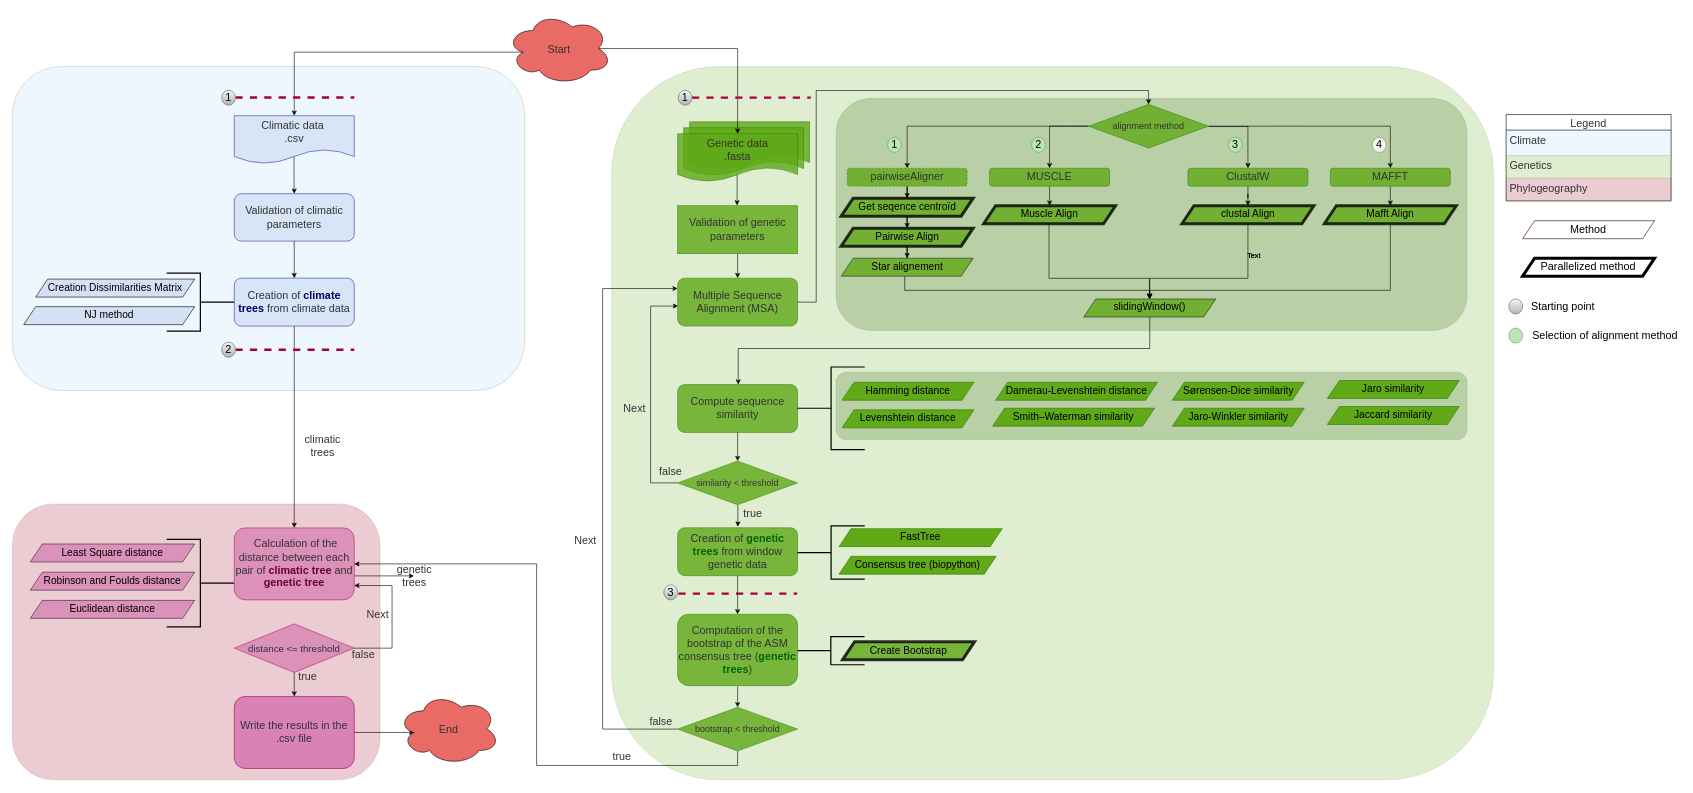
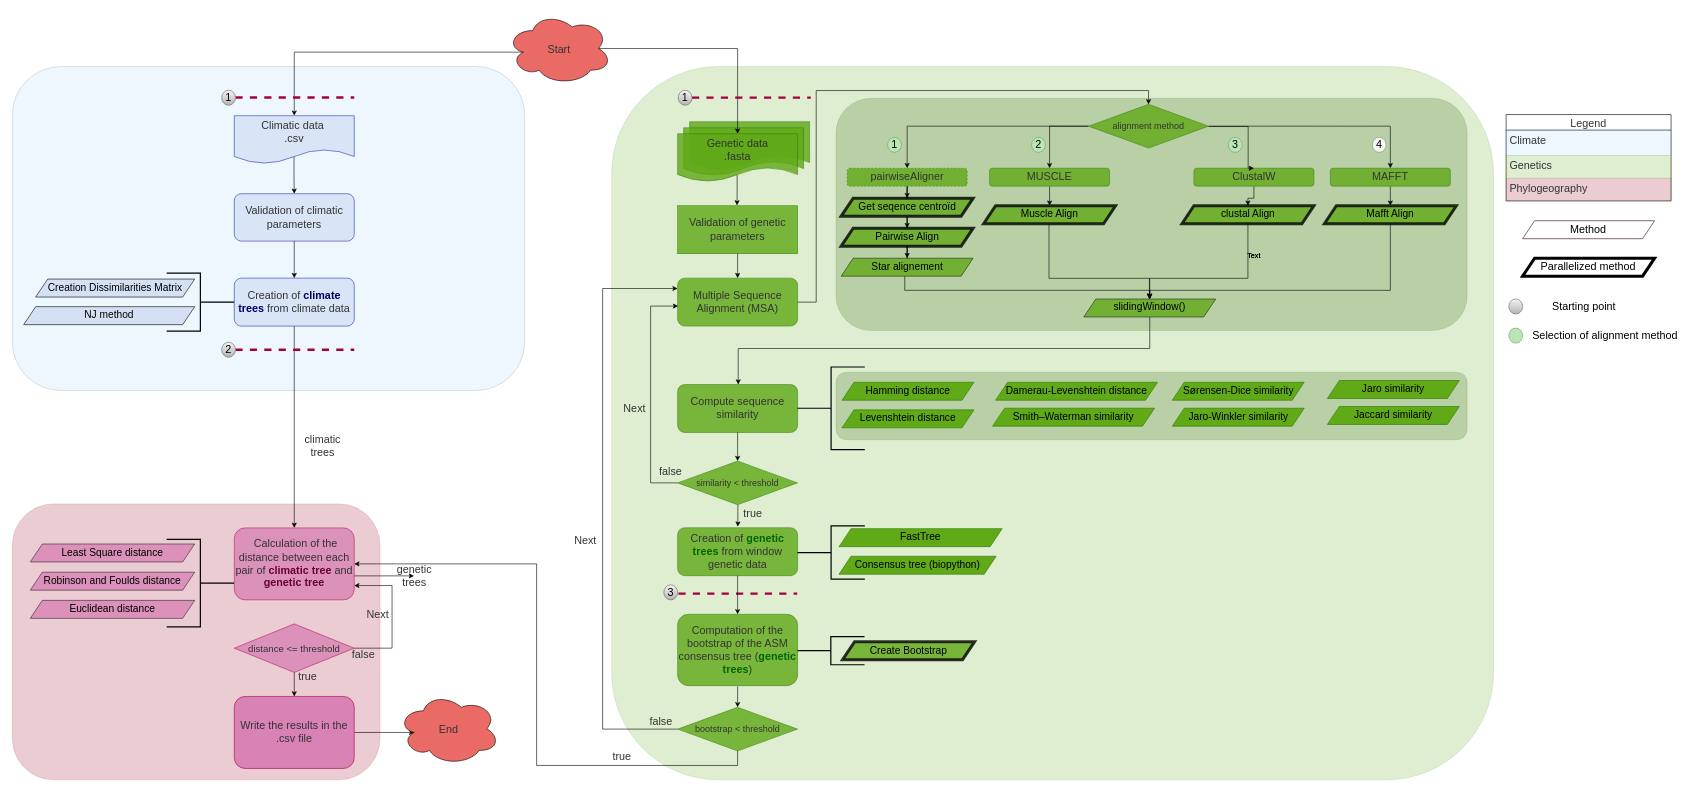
node "ClustalW": moved (1248, 177) -> (1254, 177)
node "Starting point": moved (1563, 306) -> (1584, 306)
